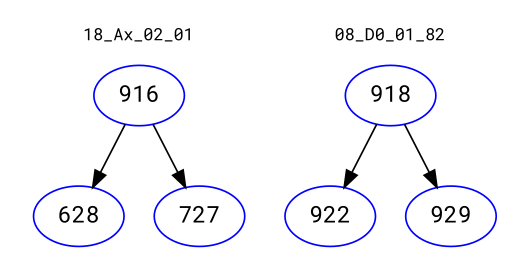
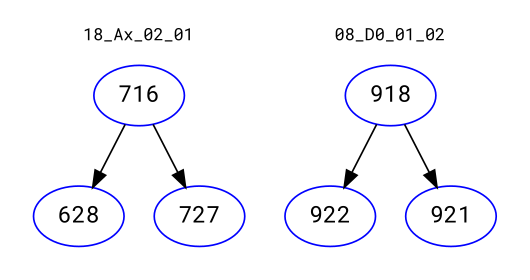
cluster "08_D0_01_82": label "08_D0_01_82" -> "08_D0_01_02"
node "916": label "916" -> "716"
node "929": label "929" -> "921"
